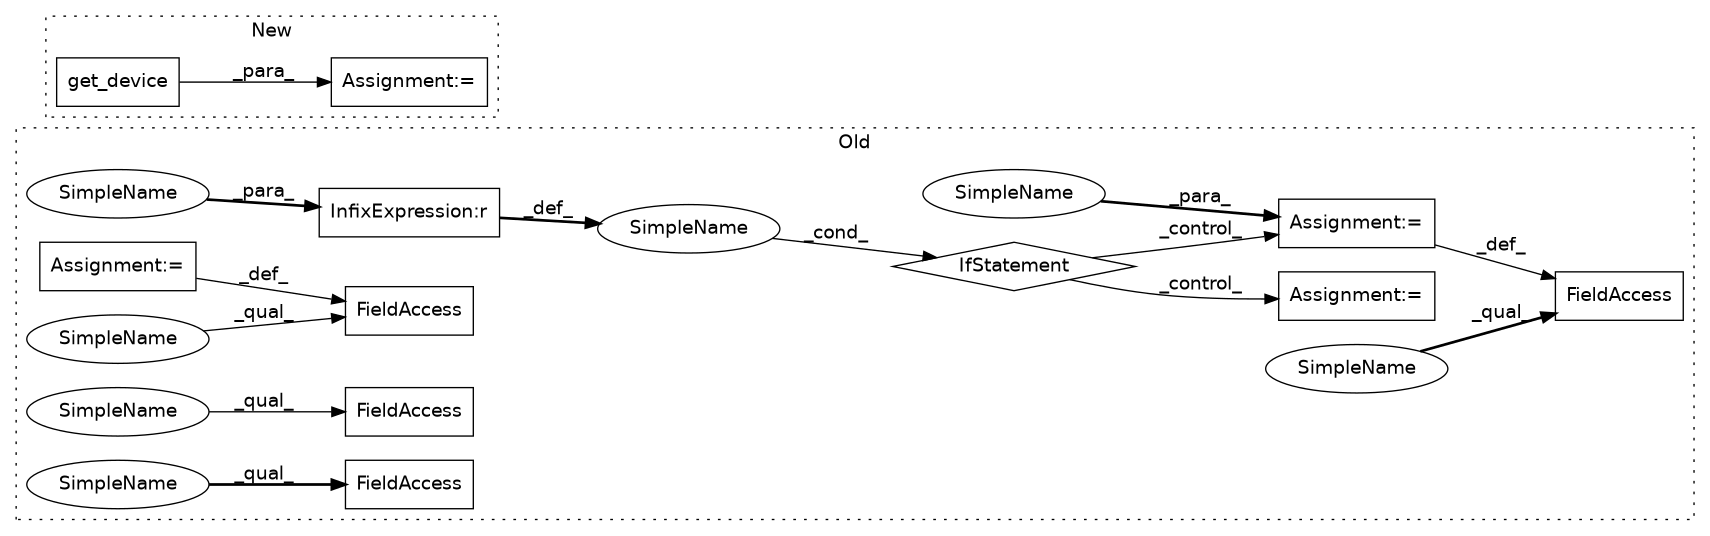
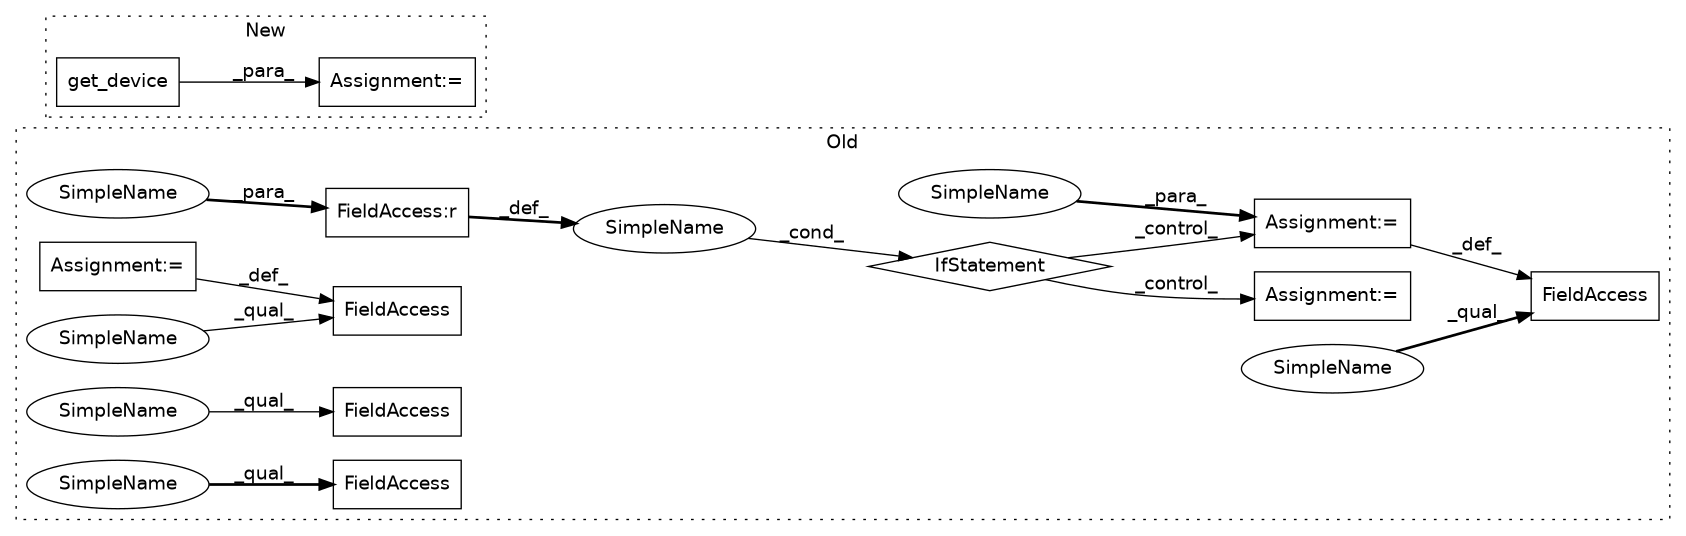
node "InfixExpression:r": label "InfixExpression:r" -> "FieldAccess:r"
